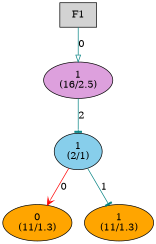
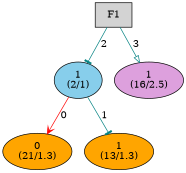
edge "F1" -> "1 (16/2.5)": label "0" -> "3"
edge "1 (16/2.5)" -> "1 (2/1)": now "F1" -> "1 (2/1)"
node "0 (11/1.3)": label "0 (11/1.3)" -> "0 (21/1.3)"
node "1 (11/1.3)": label "1 (11/1.3)" -> "1 (13/1.3)"
